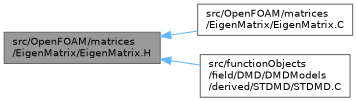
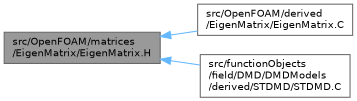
node "src/OpenFOAM/matrices /EigenMatrix/EigenMatrix.C": label "src/OpenFOAM/matrices /EigenMatrix/EigenMatrix.C" -> "src/OpenFOAM/derived /EigenMatrix/EigenMatrix.C"
